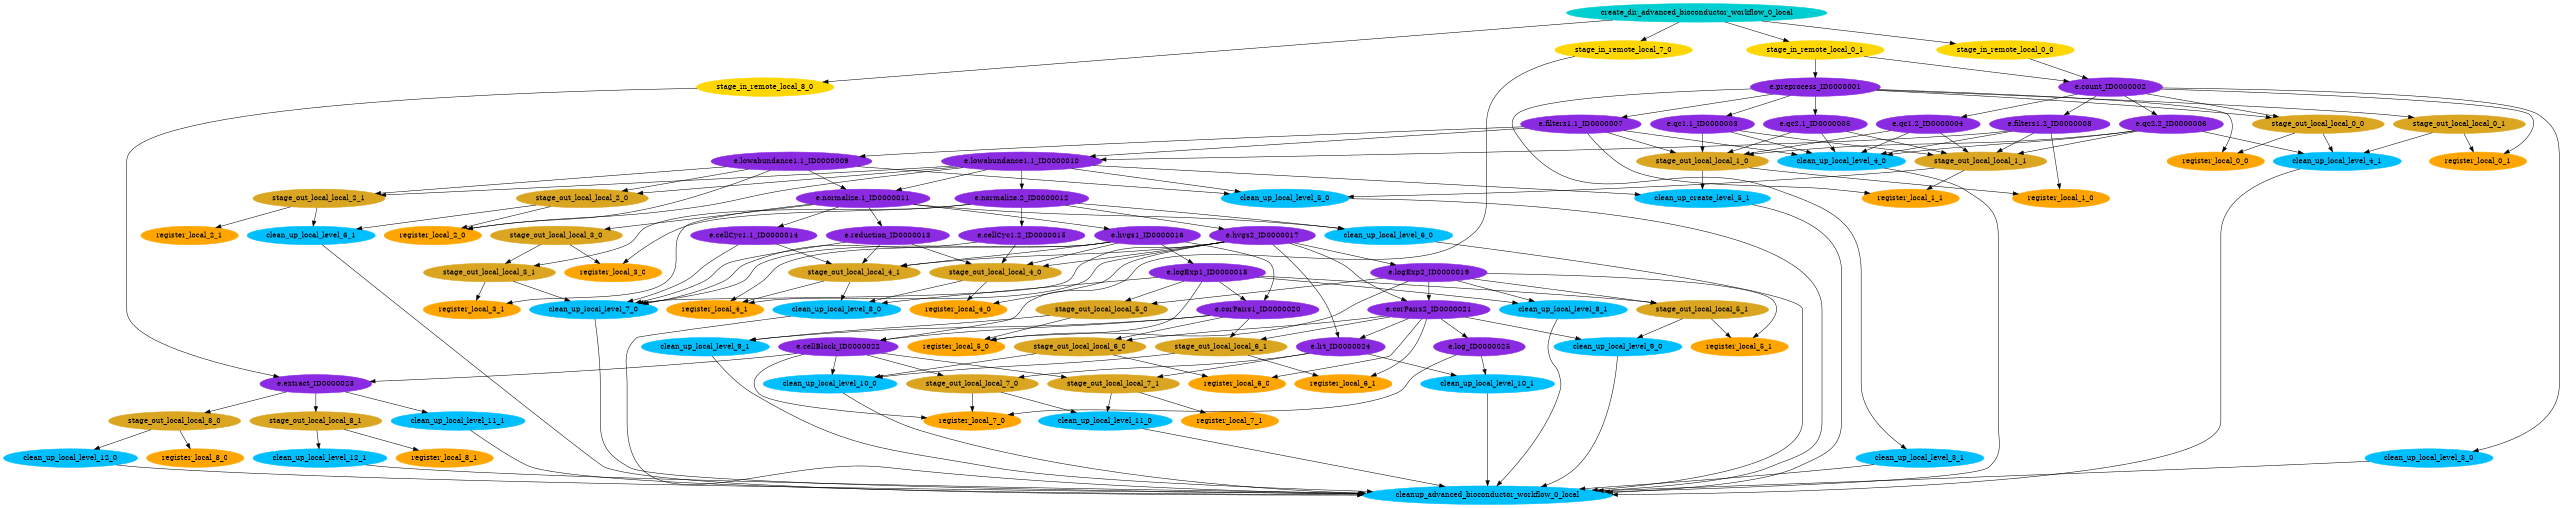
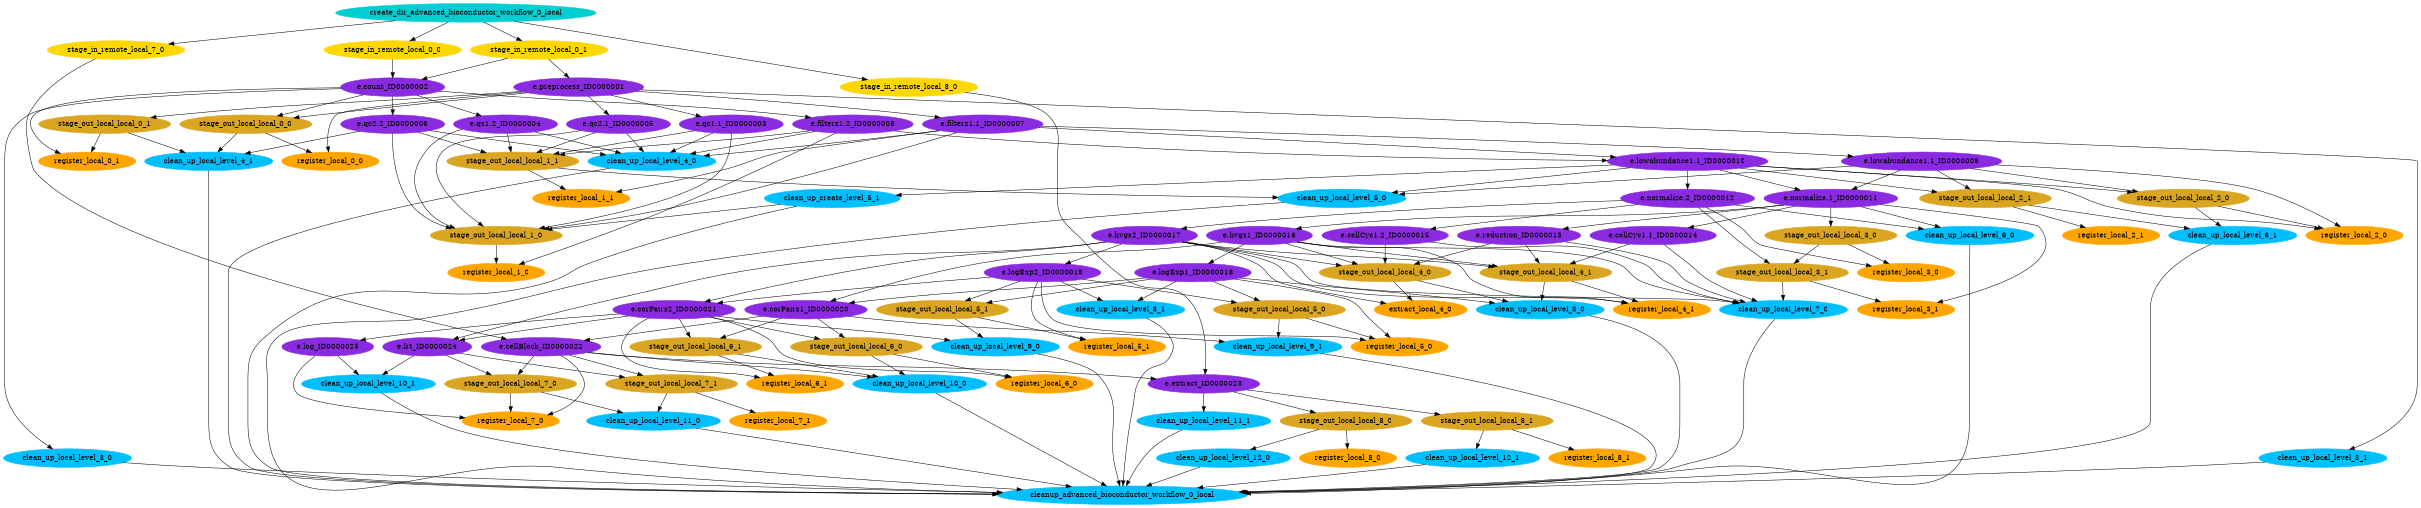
edge "stage_out_local_local_1_0" -> "clean_up_create_level_5_1": reversed
node "register_local_4_0": label "register_local_4_0" -> "extract_local_4_0"
